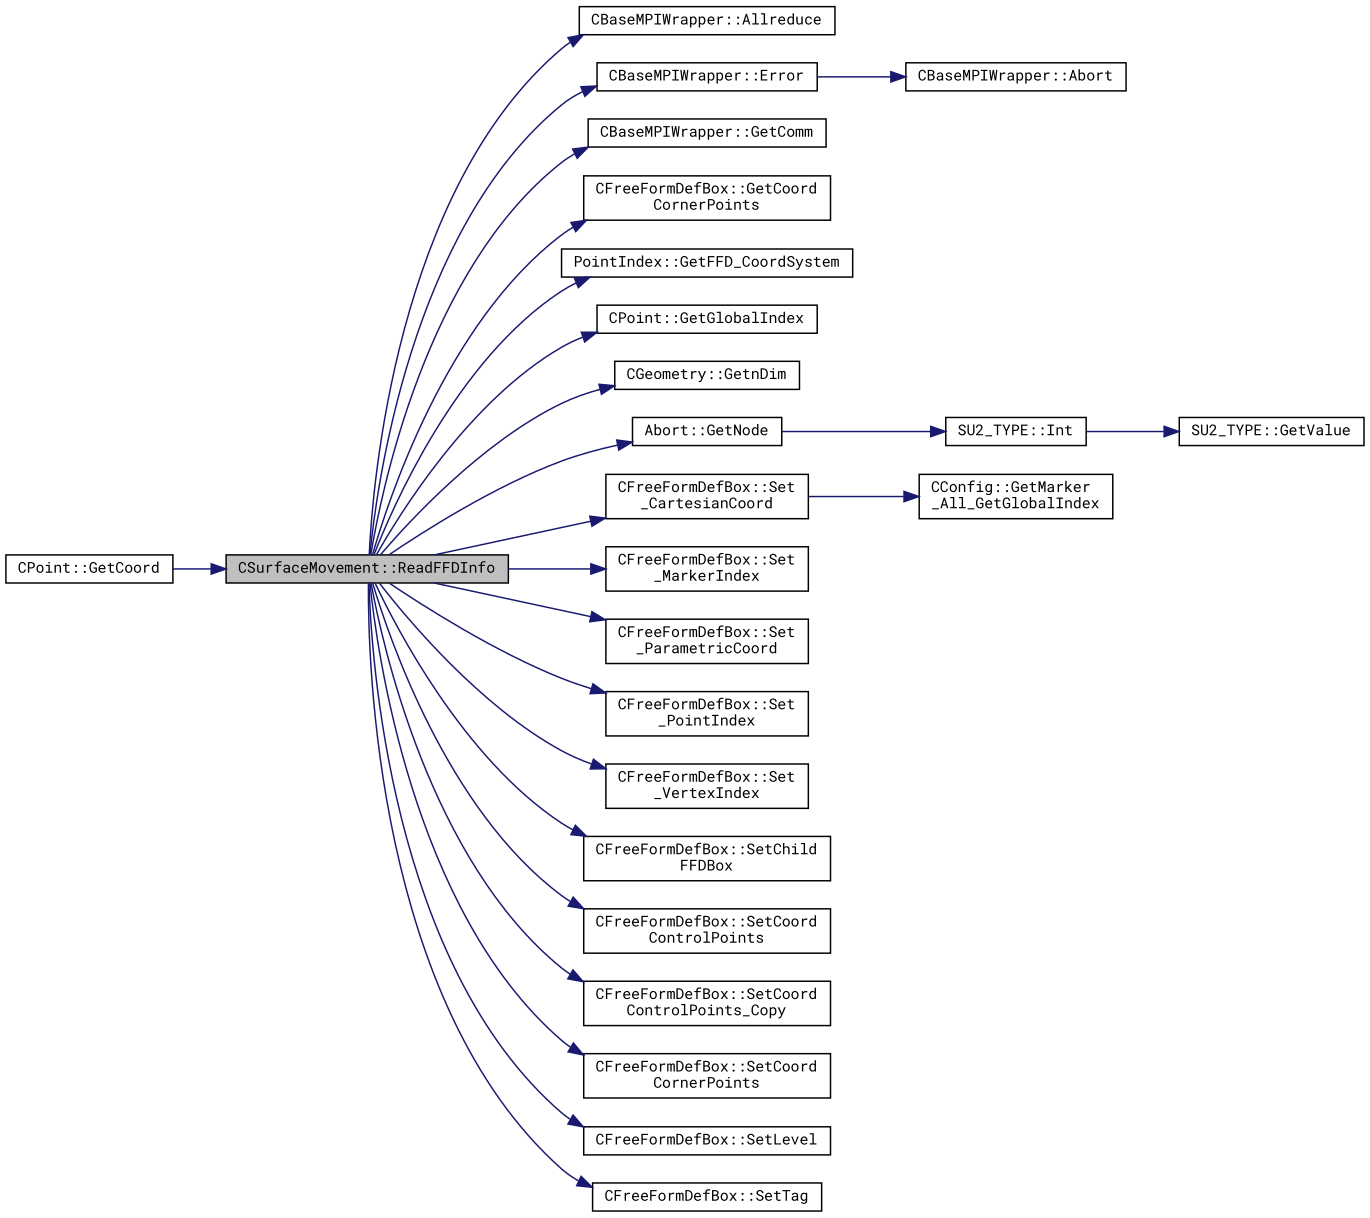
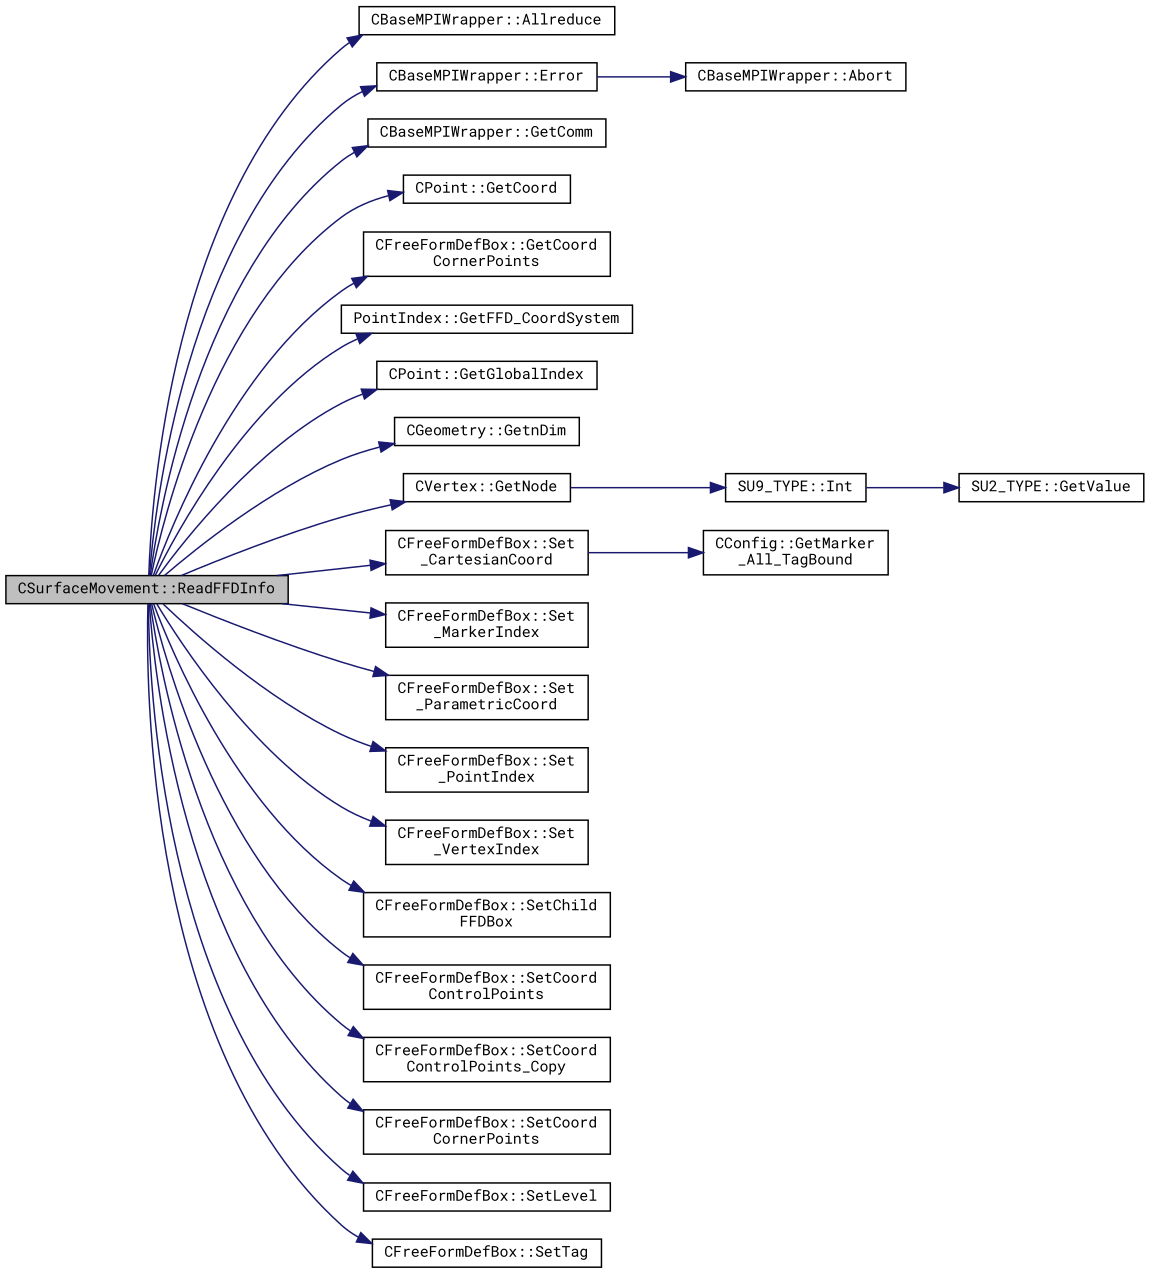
node "Abort::GetNode": label "Abort::GetNode" -> "CVertex::GetNode"
node "SU2_TYPE::Int": label "SU2_TYPE::Int" -> "SU9_TYPE::Int"
node "CConfig::GetMarker _All_GetGlobalIndex": label "CConfig::GetMarker _All_GetGlobalIndex" -> "CConfig::GetMarker _All_TagBound"
edge "CPoint::GetCoord" -> "CSurfaceMovement::ReadFFDInfo": reversed
